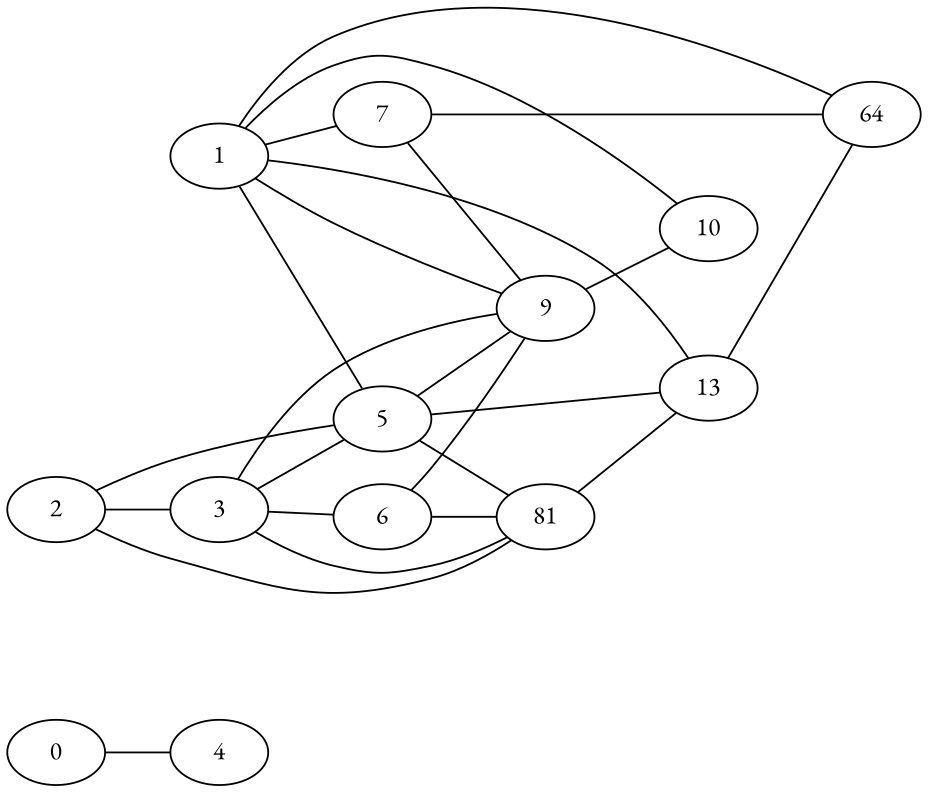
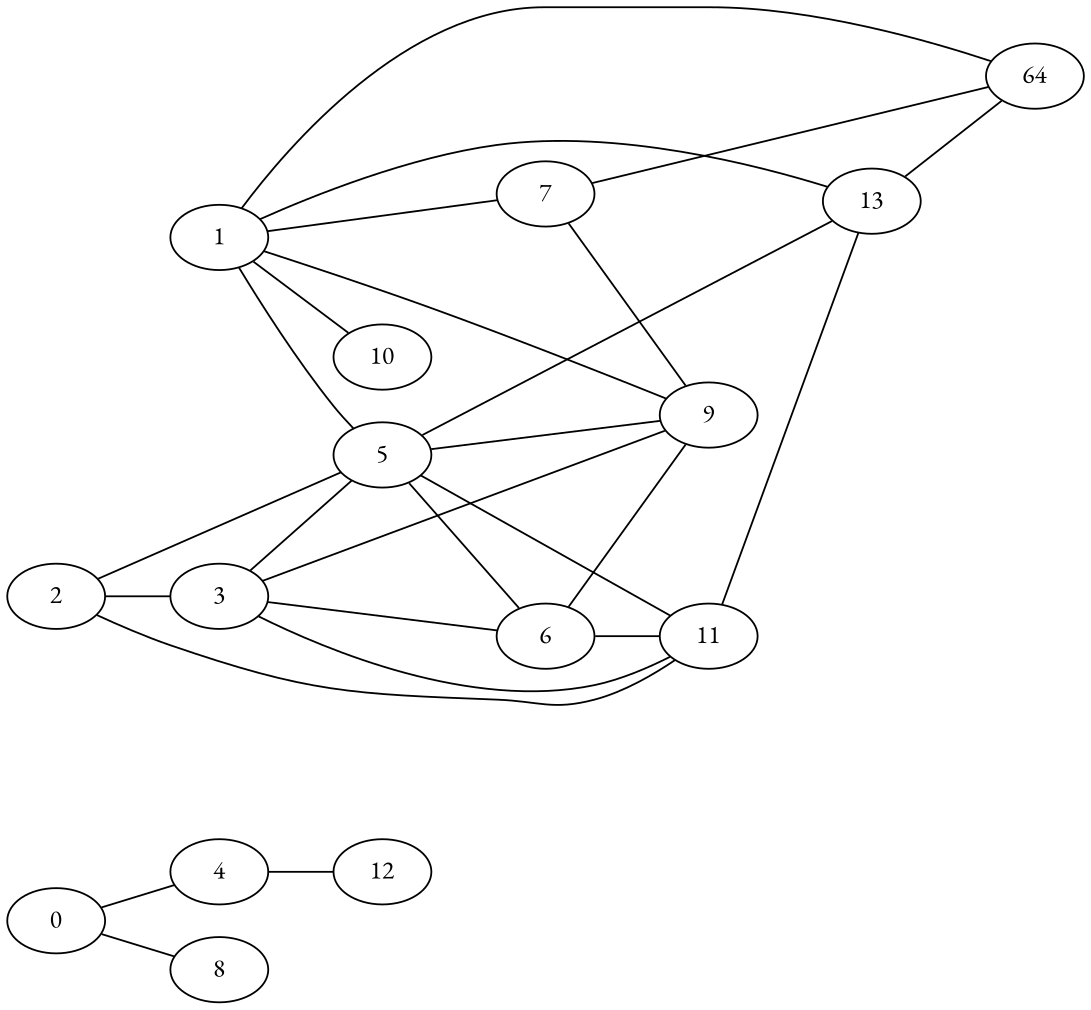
edge "64" -> "1": reversed
edge "9" -> "10": removed
node "81": label "81" -> "11"
edge "5" -> "6": added
node "12": added
node "8": added
